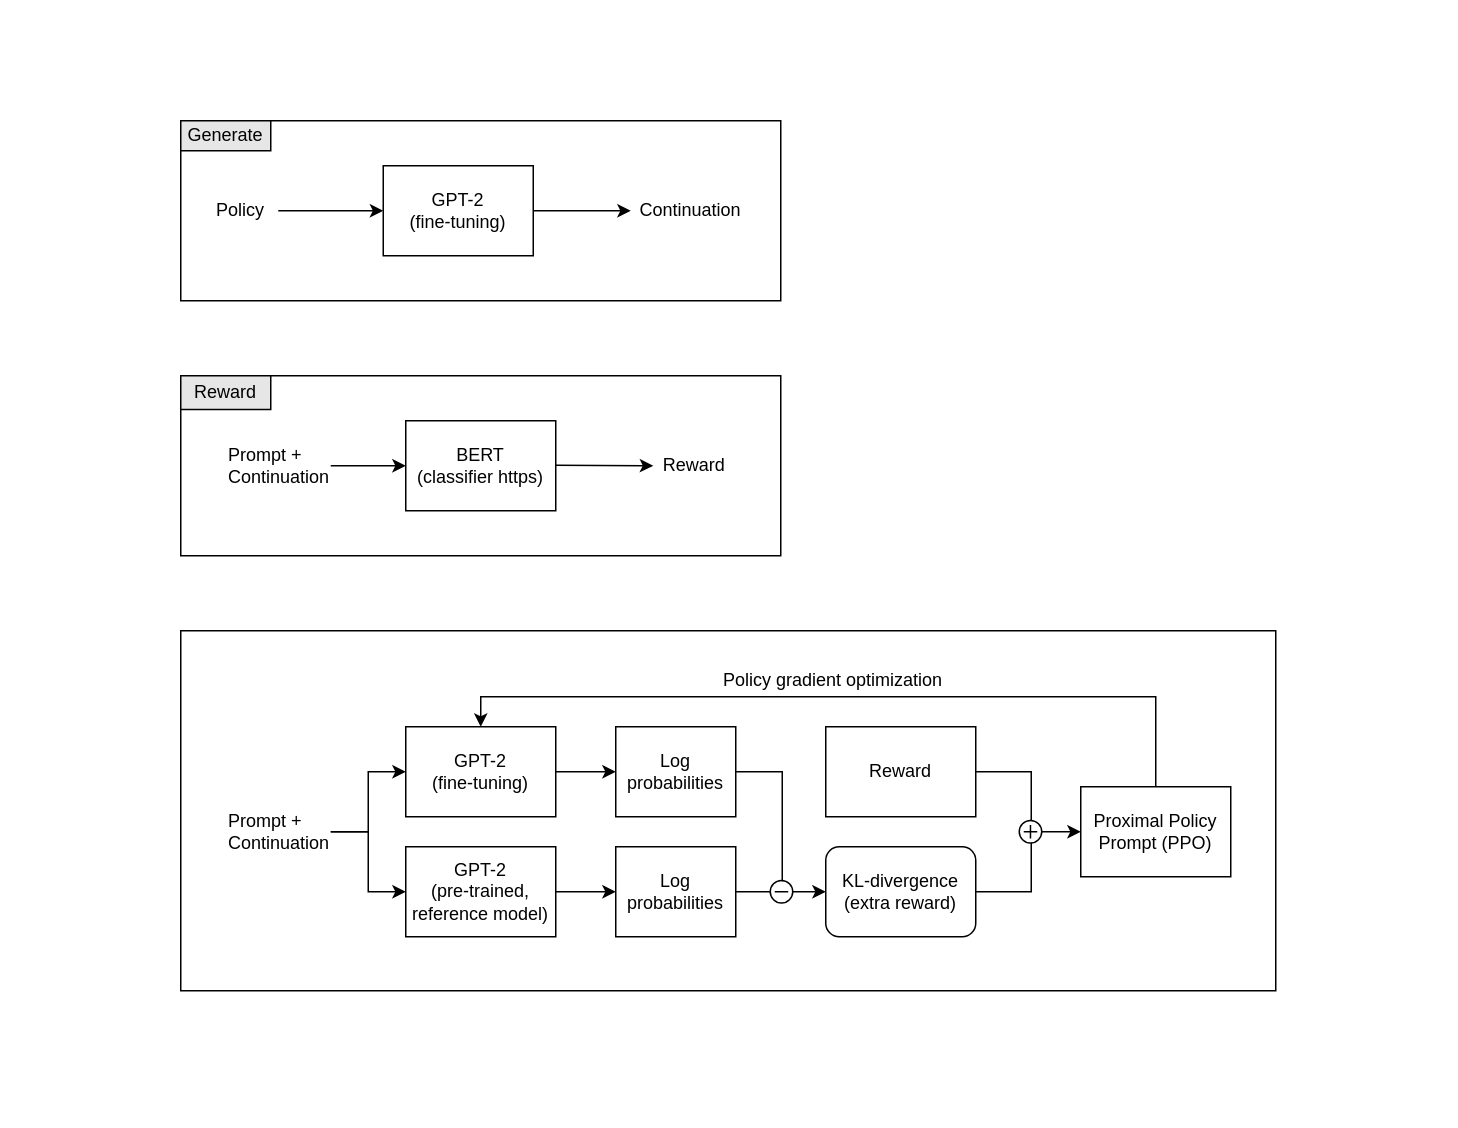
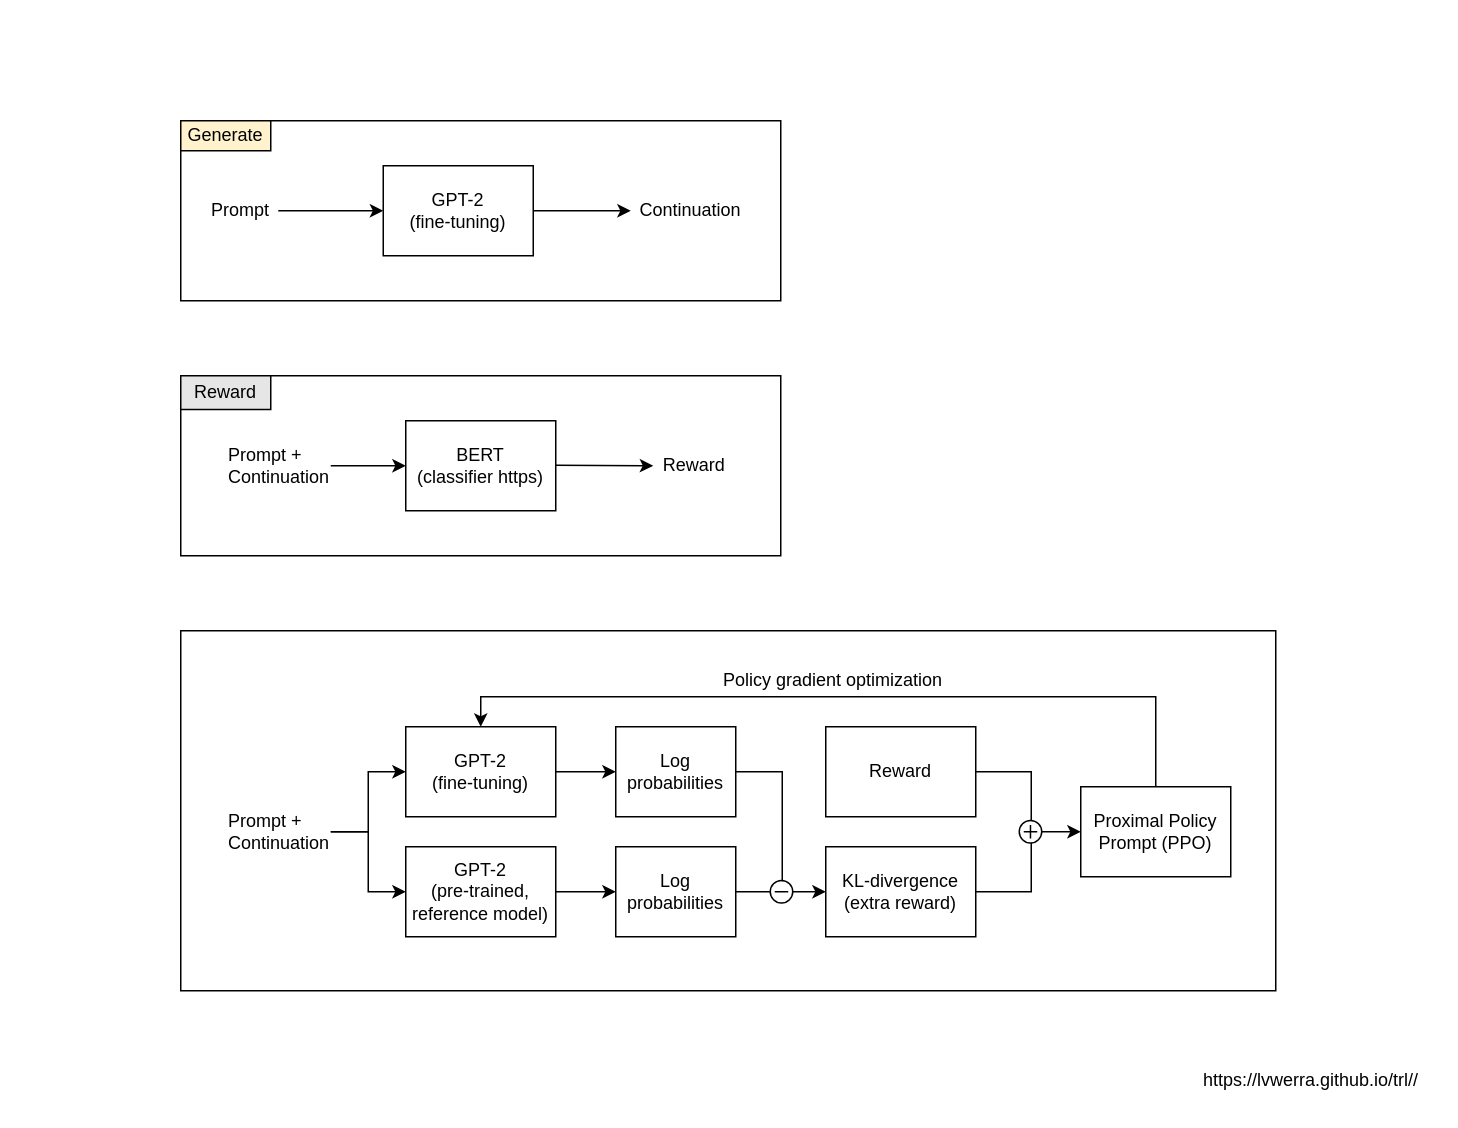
node "Generate": fillcolor #e6e6e6 -> #fff2cc
node "Policy": label "Policy" -> "Prompt"
node "KL-divergence (extra reward)": shape rounded rectangle -> rectangle
node "https://lvwerra.github.io/trl//": added
